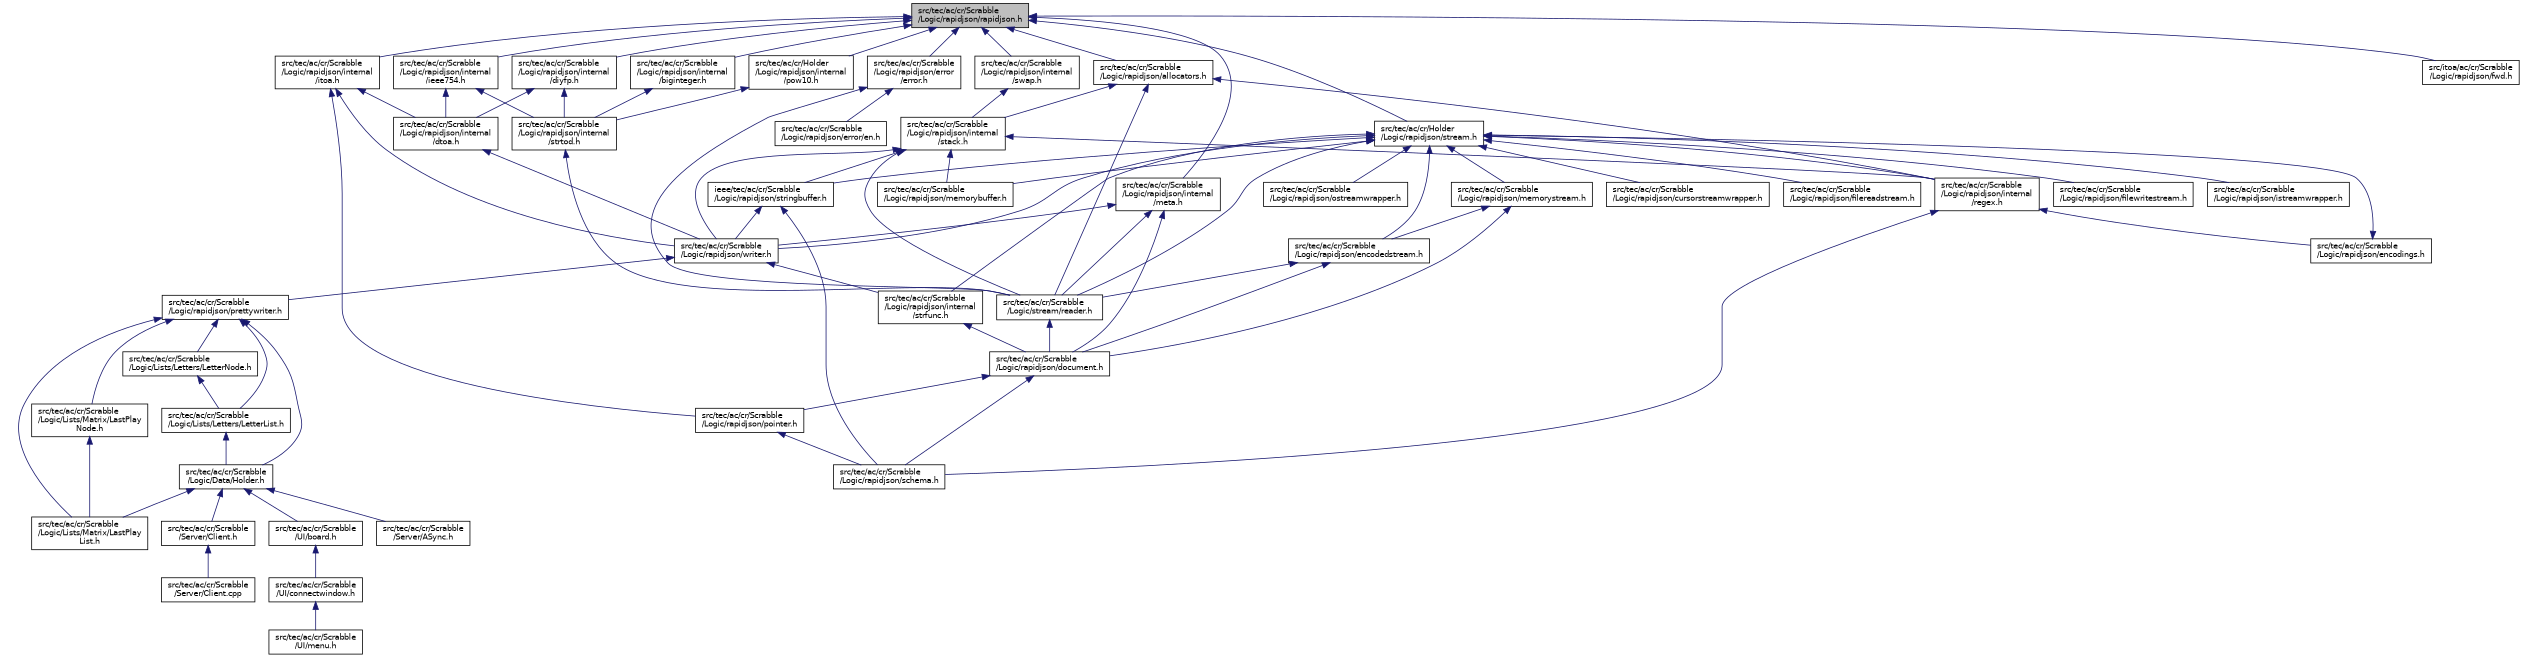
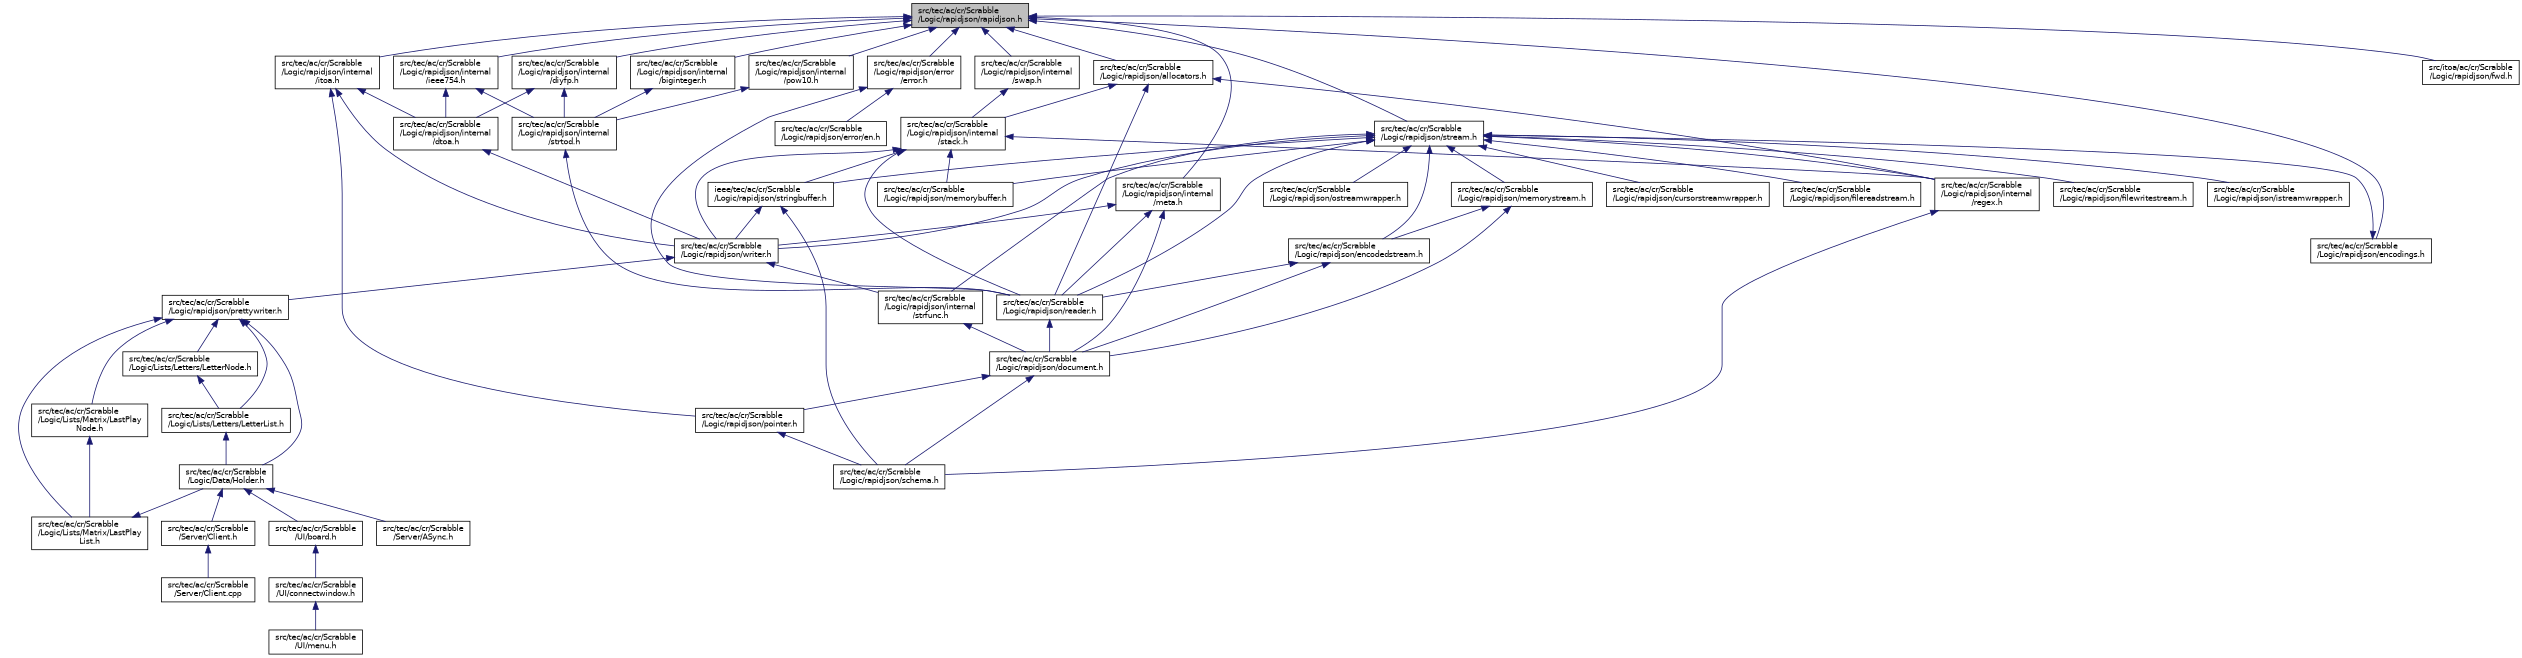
node "src/tec/ac/cr/Holder /Logic/rapidjson/internal /pow10.h": label "src/tec/ac/cr/Holder /Logic/rapidjson/internal /pow10.h" -> "src/tec/ac/cr/Scrabble /Logic/rapidjson/internal /pow10.h"
node "src/tec/ac/cr/Holder /Logic/rapidjson/stream.h": label "src/tec/ac/cr/Holder /Logic/rapidjson/stream.h" -> "src/tec/ac/cr/Scrabble /Logic/rapidjson/stream.h"
edge "src/tec/ac/cr/Scrabble /Logic/rapidjson/encodings.h" -> "src/tec/ac/cr/Scrabble /Logic/rapidjson/internal /regex.h": now "src/tec/ac/cr/Scrabble /Logic/rapidjson/encodings.h" -> "src/tec/ac/cr/Scrabble /Logic/rapidjson/rapidjson.h"
node "src/tec/ac/cr/Scrabble /Logic/stream/reader.h": label "src/tec/ac/cr/Scrabble /Logic/stream/reader.h" -> "src/tec/ac/cr/Scrabble /Logic/rapidjson/reader.h"
edge "src/tec/ac/cr/Scrabble /Logic/Lists/Matrix/LastPlay List.h" -> "src/tec/ac/cr/Scrabble /Logic/Data/Holder.h": reversed
